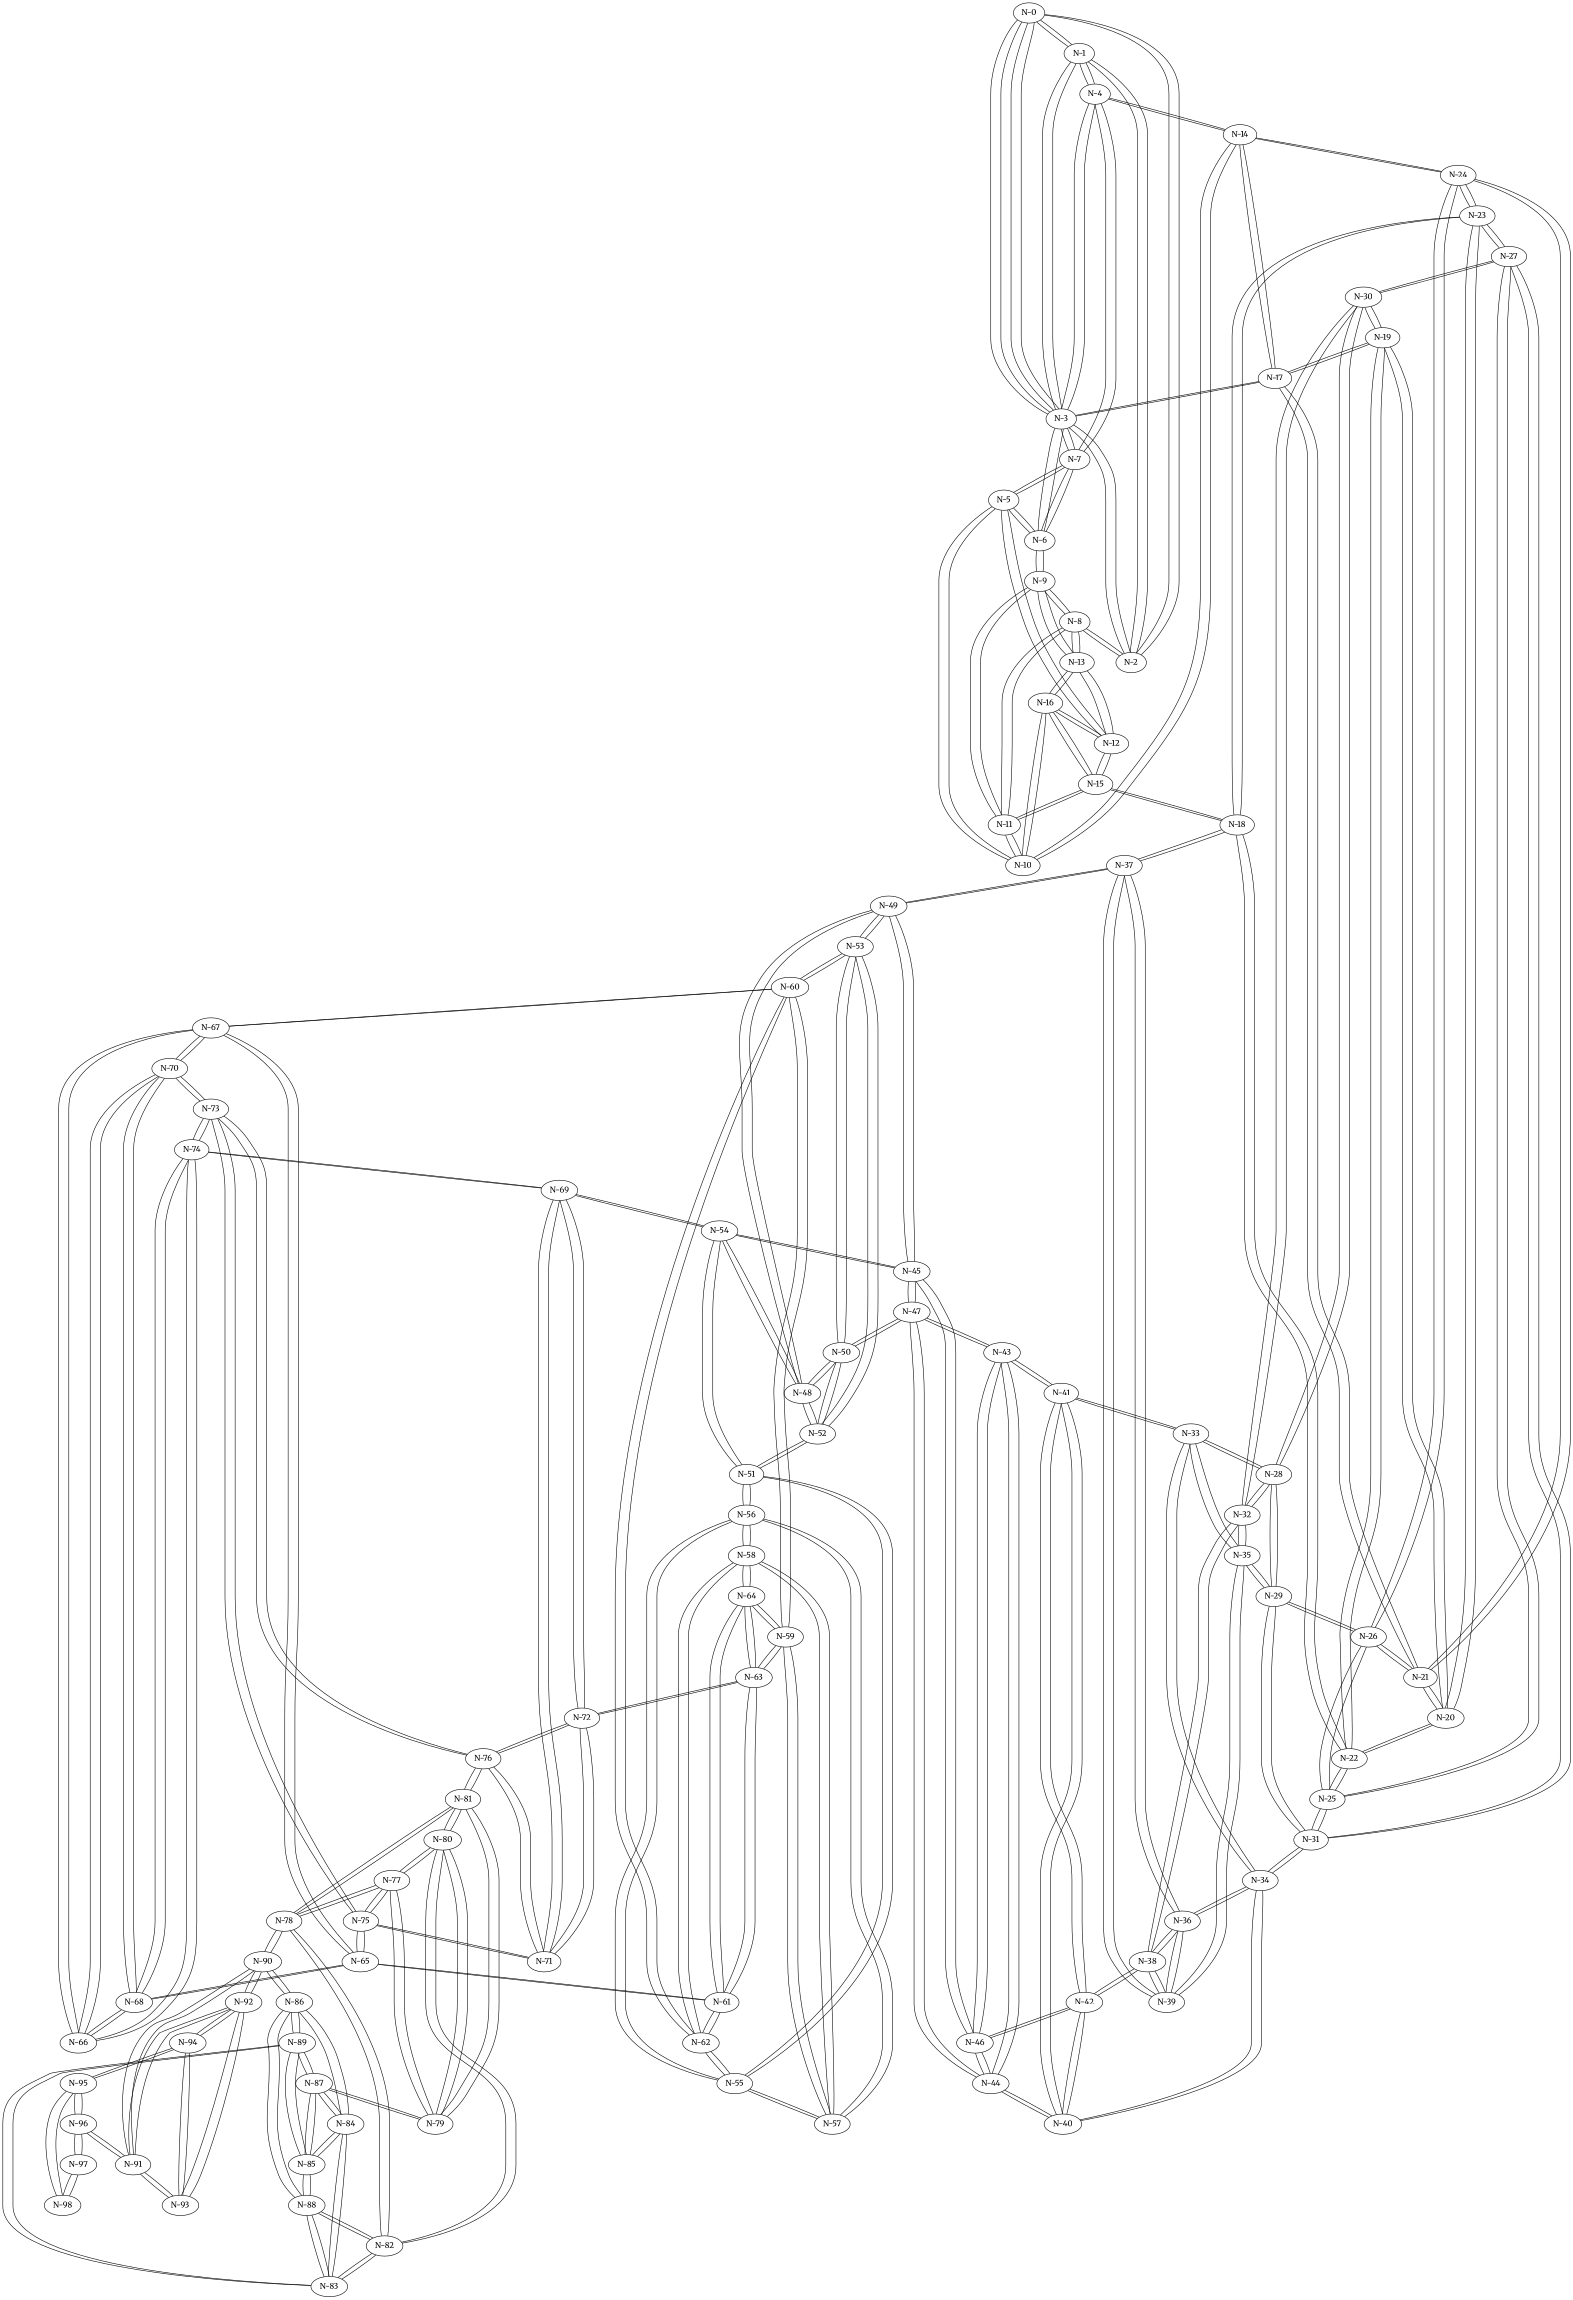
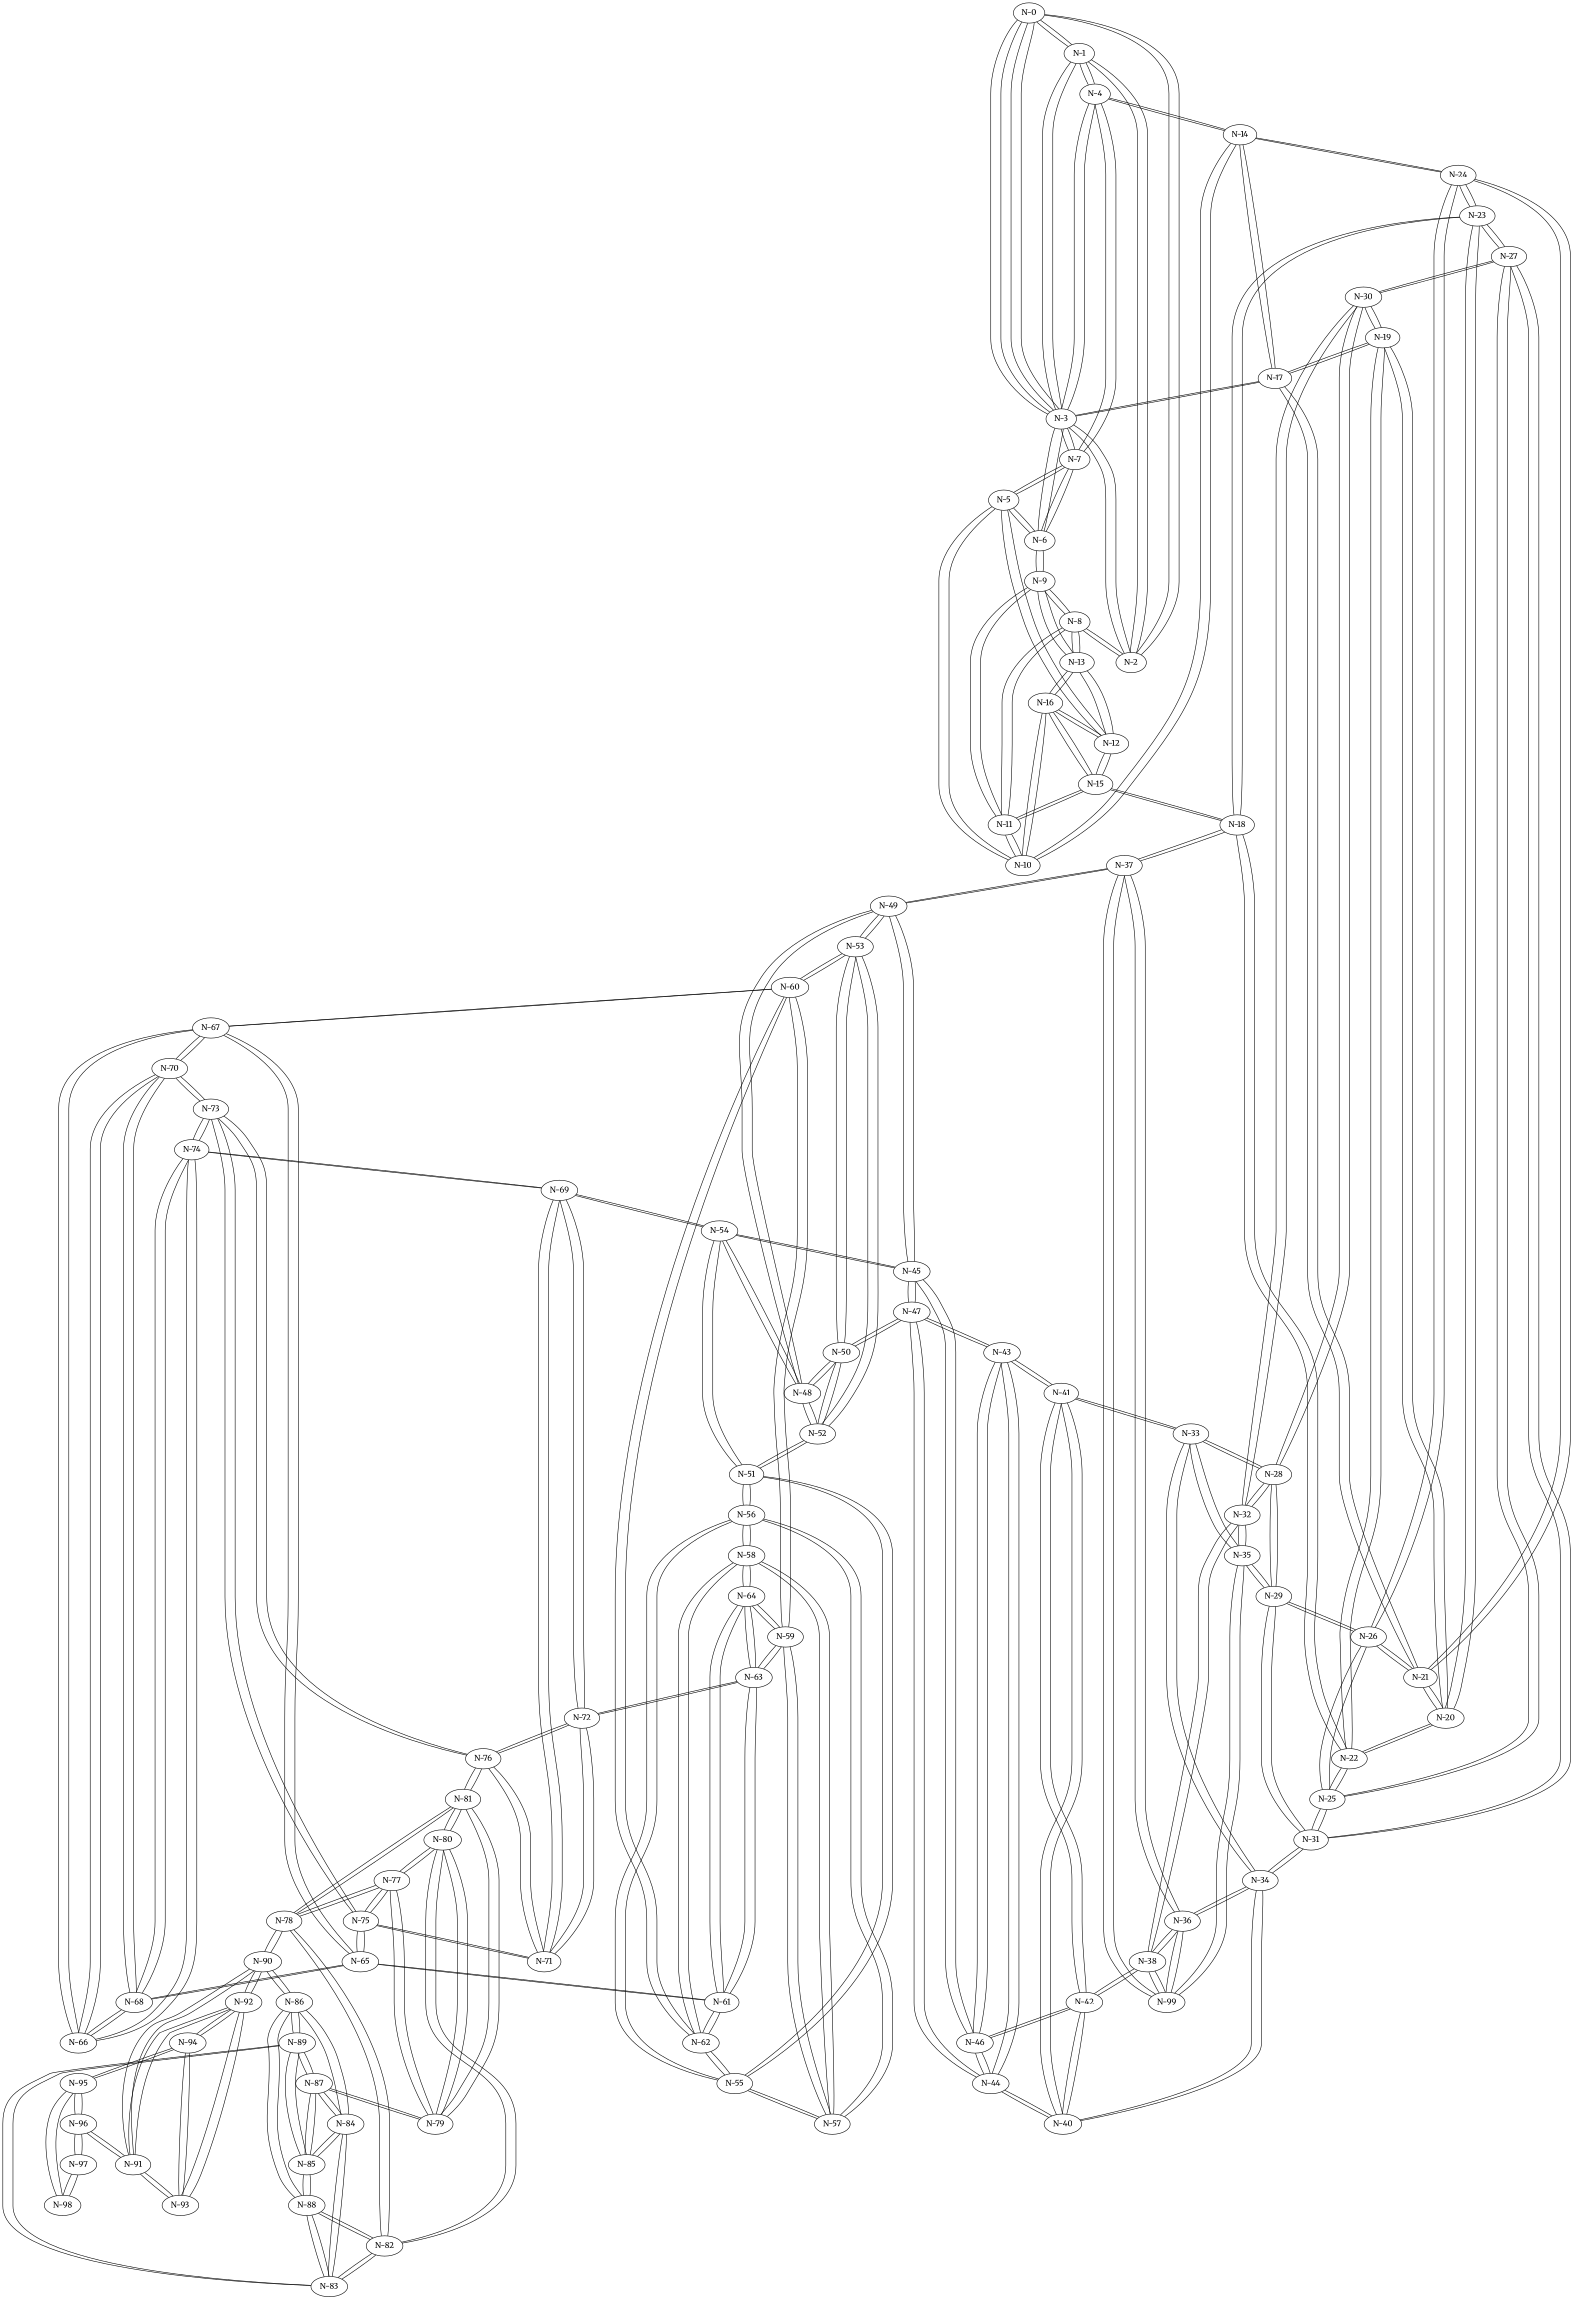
node "N-39": label "N-39" -> "N-99"
